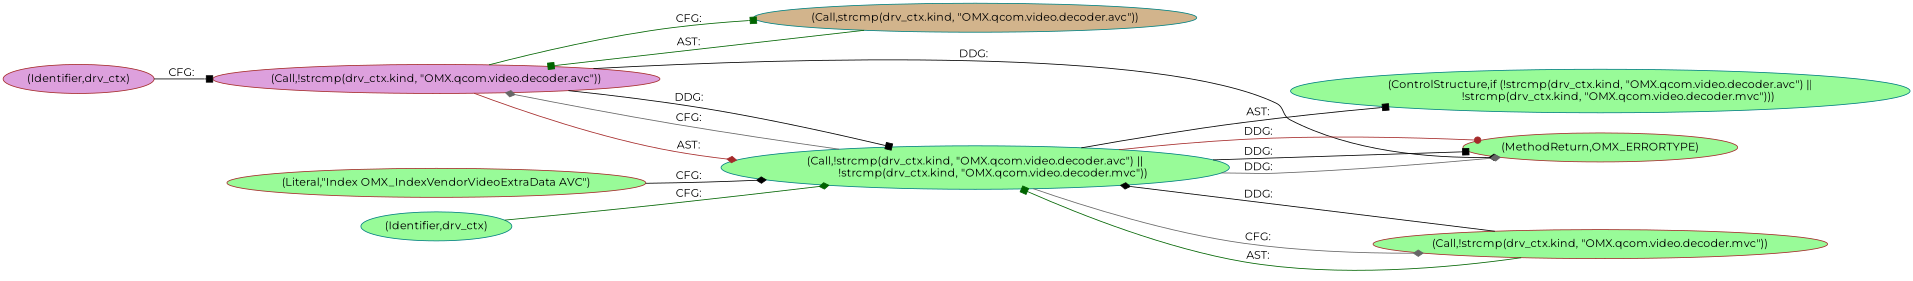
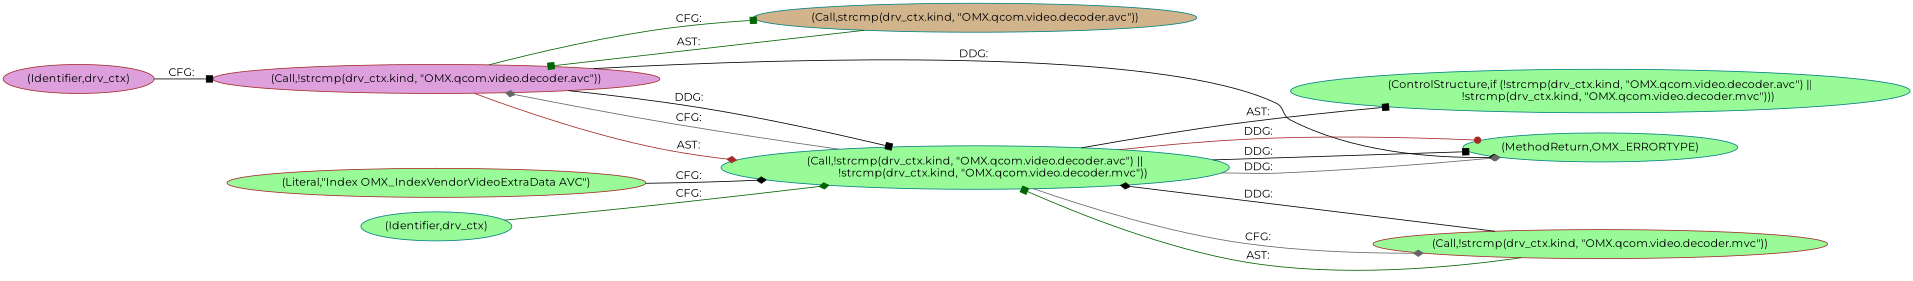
node "(MethodReturn,OMX_ERRORTYPE)": color brown -> teal
